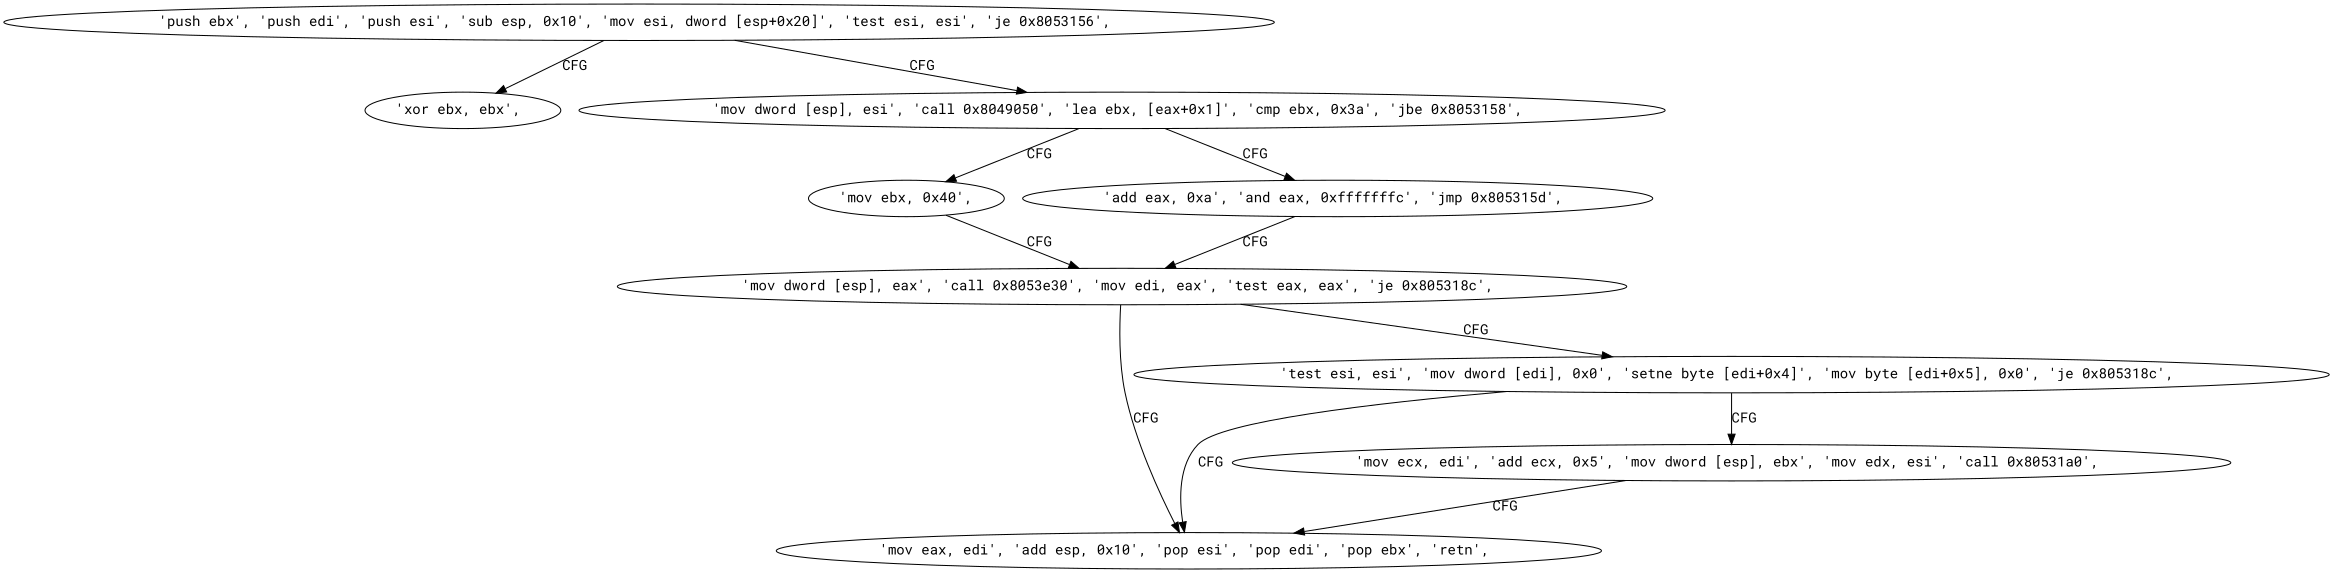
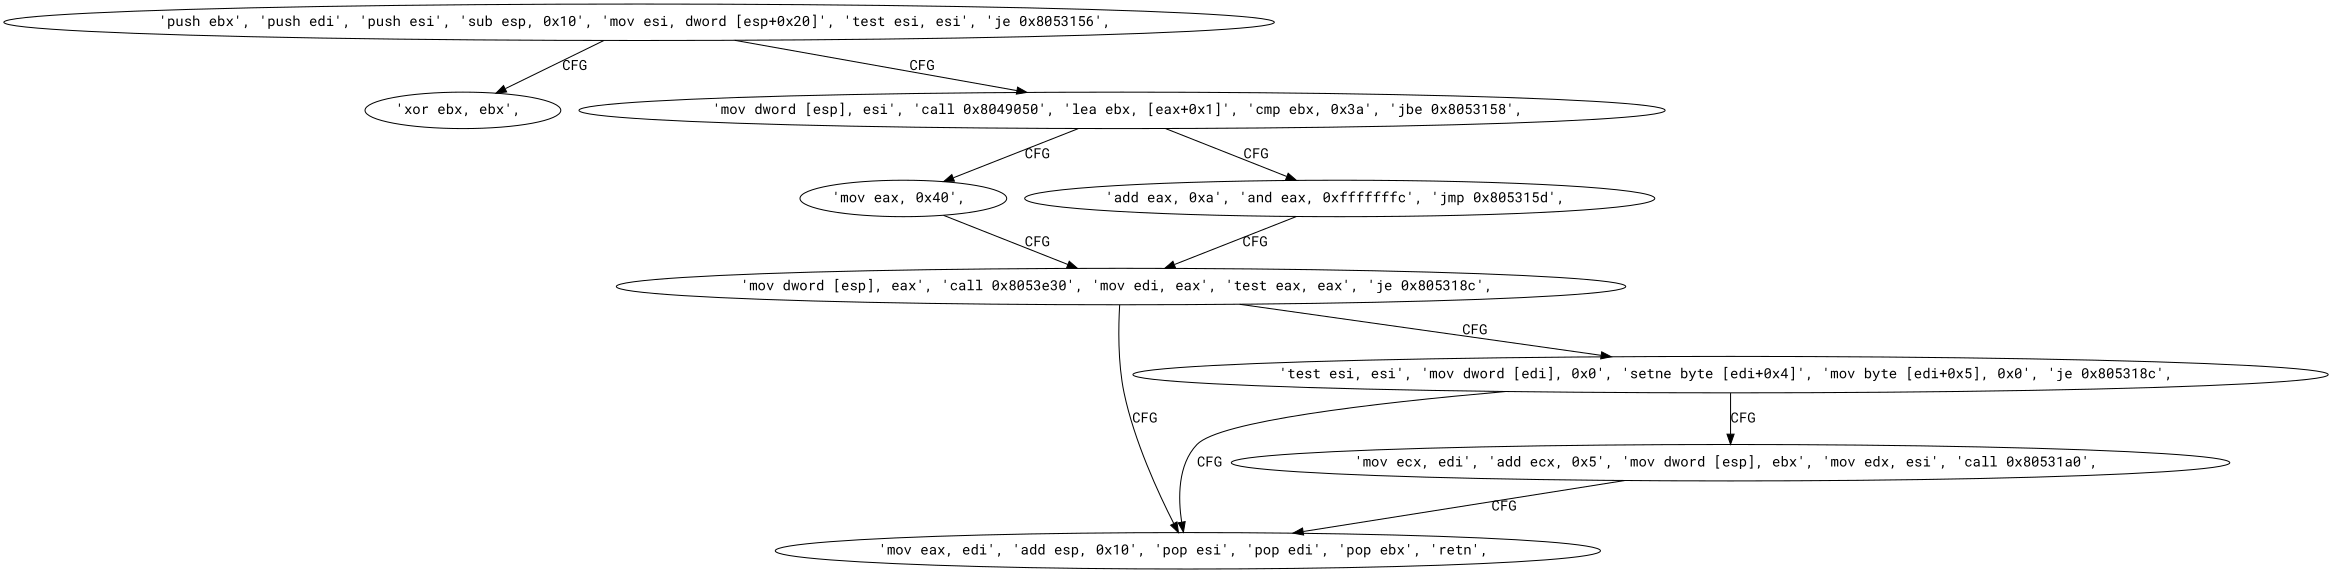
node "'mov ebx, 0x40',": label "'mov ebx, 0x40'," -> "'mov eax, 0x40',"
